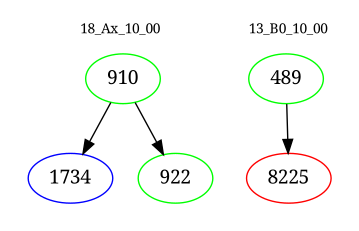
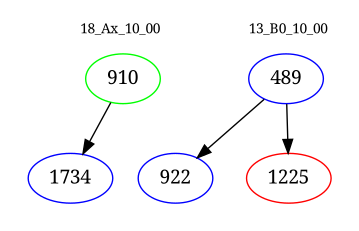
node "489": color green -> blue
edge "910" -> "922": now "489" -> "922"
node "922": color green -> blue
node "8225": label "8225" -> "1225"
